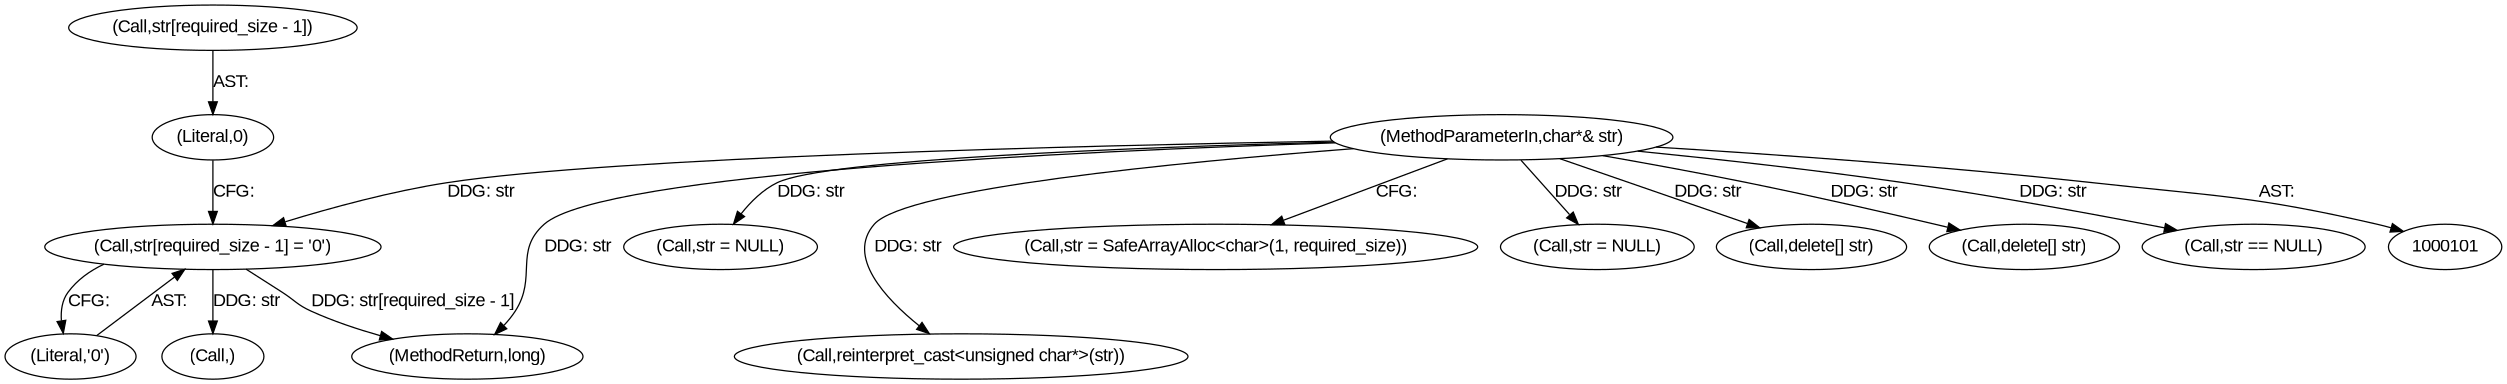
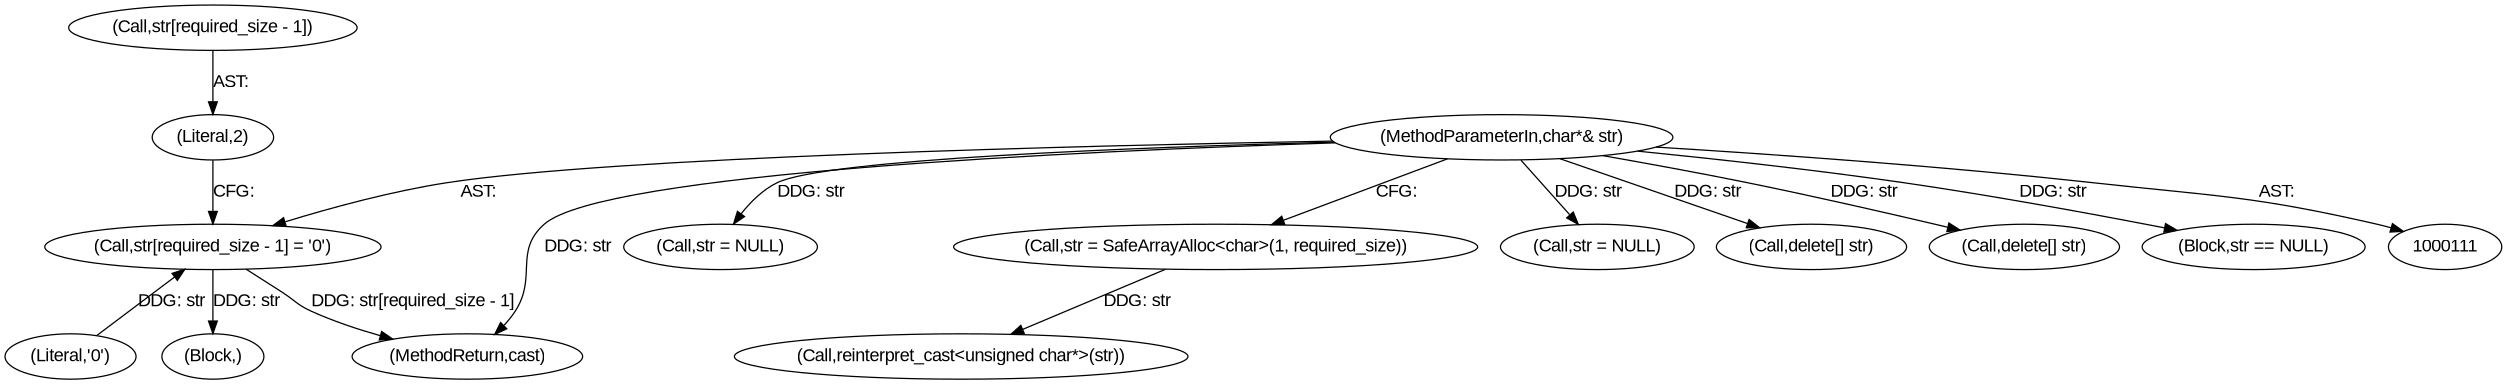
node "(Literal,0)": label "(Literal,0)" -> "(Literal,2)"
edge "(MethodParameterIn,char*& str)" -> "(Call,reinterpret_cast<unsigned char*>(str))": now "(Call,str = SafeArrayAlloc<char>(1, required_size))" -> "(Call,reinterpret_cast<unsigned char*>(str))"
edge "(MethodParameterIn,char*& str)" -> "(Call,str[required_size - 1] = '0')": label "DDG: str" -> "AST: "
node "(Call,str == NULL)": label "(Call,str == NULL)" -> "(Block,str == NULL)"
node "1000101": label "1000101" -> "1000111"
edge "(Call,str[required_size - 1] = '0')" -> "(Literal,'0')": removed, label "CFG:"
edge "(Literal,'0')" -> "(Call,str[required_size - 1] = '0')": label "AST: " -> "DDG: str"
node "(Call,)": label "(Call,)" -> "(Block,)"
node "(MethodReturn,long)": label "(MethodReturn,long)" -> "(MethodReturn,cast)"
